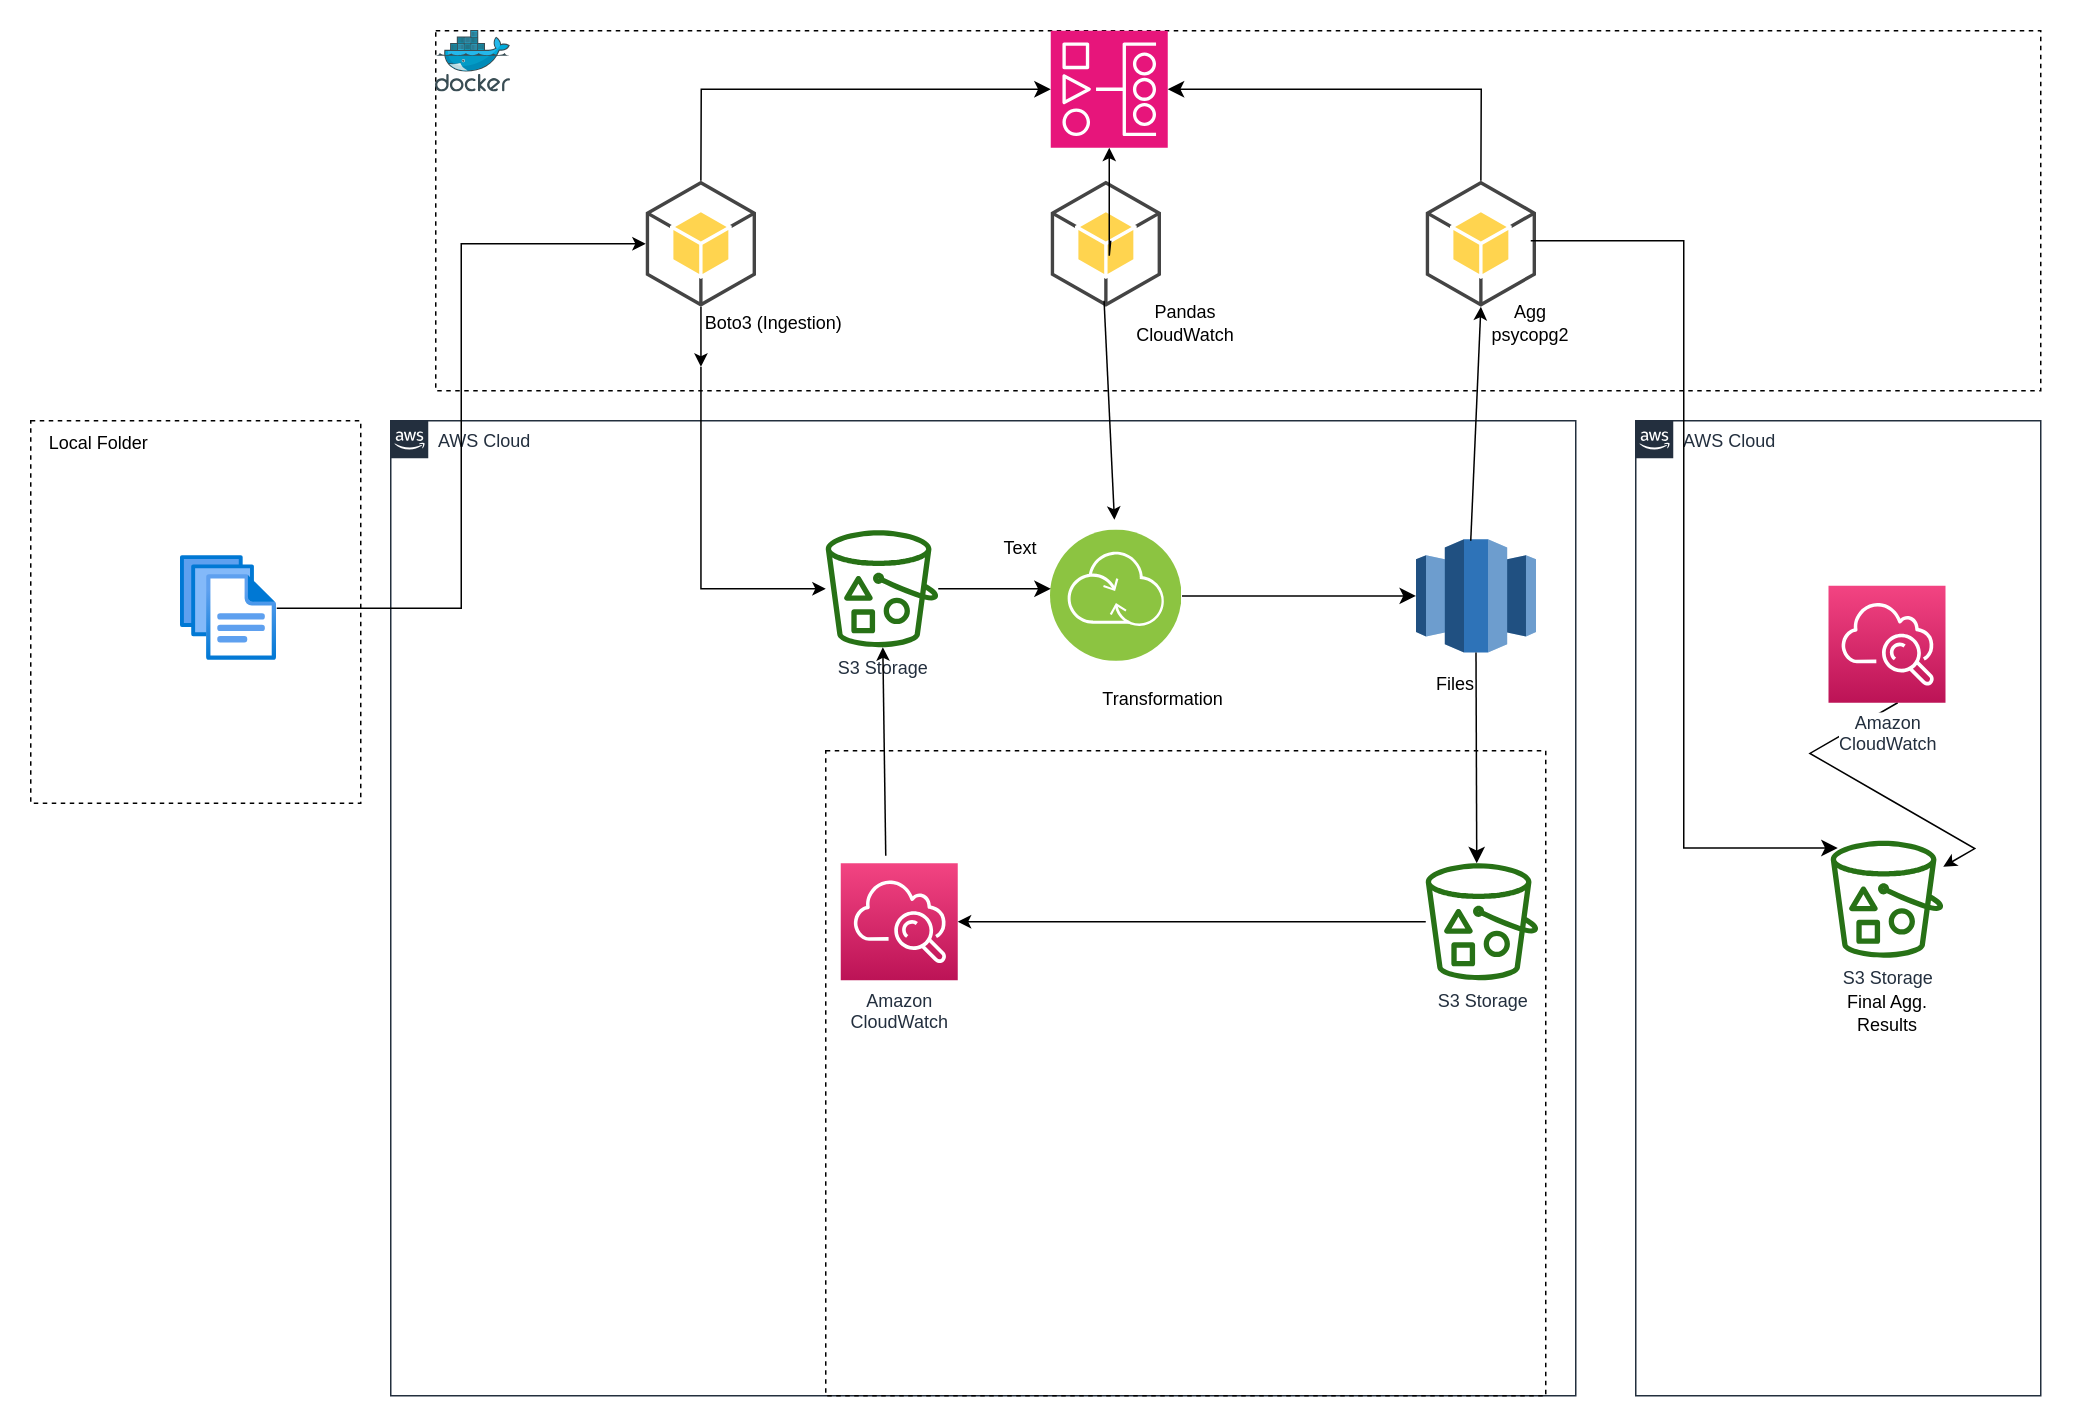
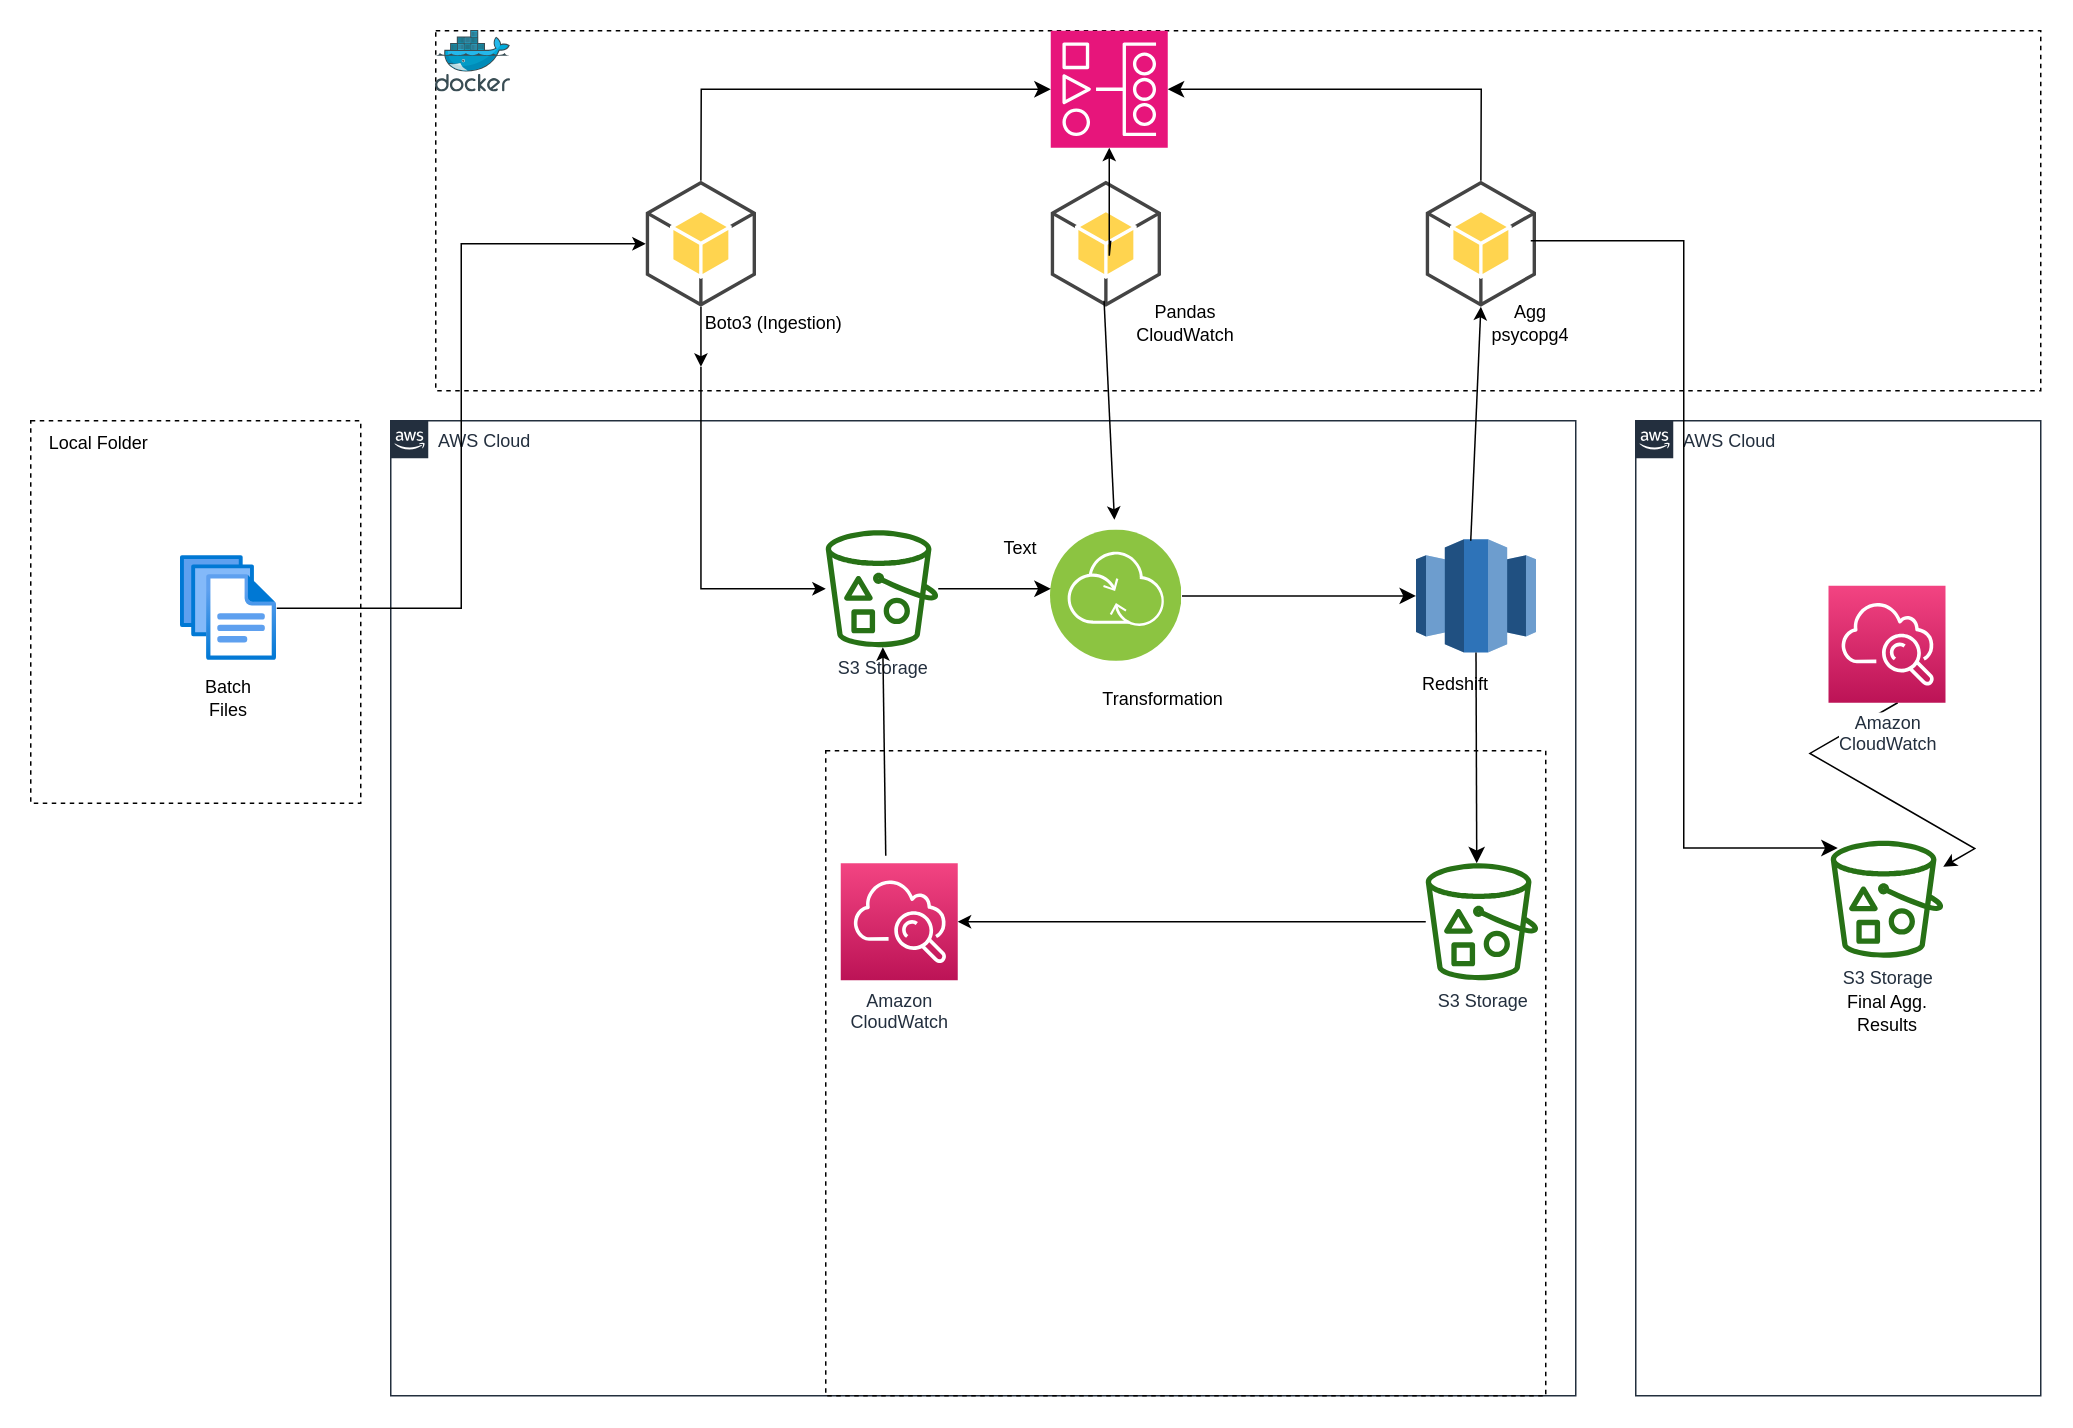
node "Agg psycopg2": label "Agg psycopg2" -> "Agg psycopg4"
node "Files": label "Files" -> "Redshift"
node "Batch Files": added
